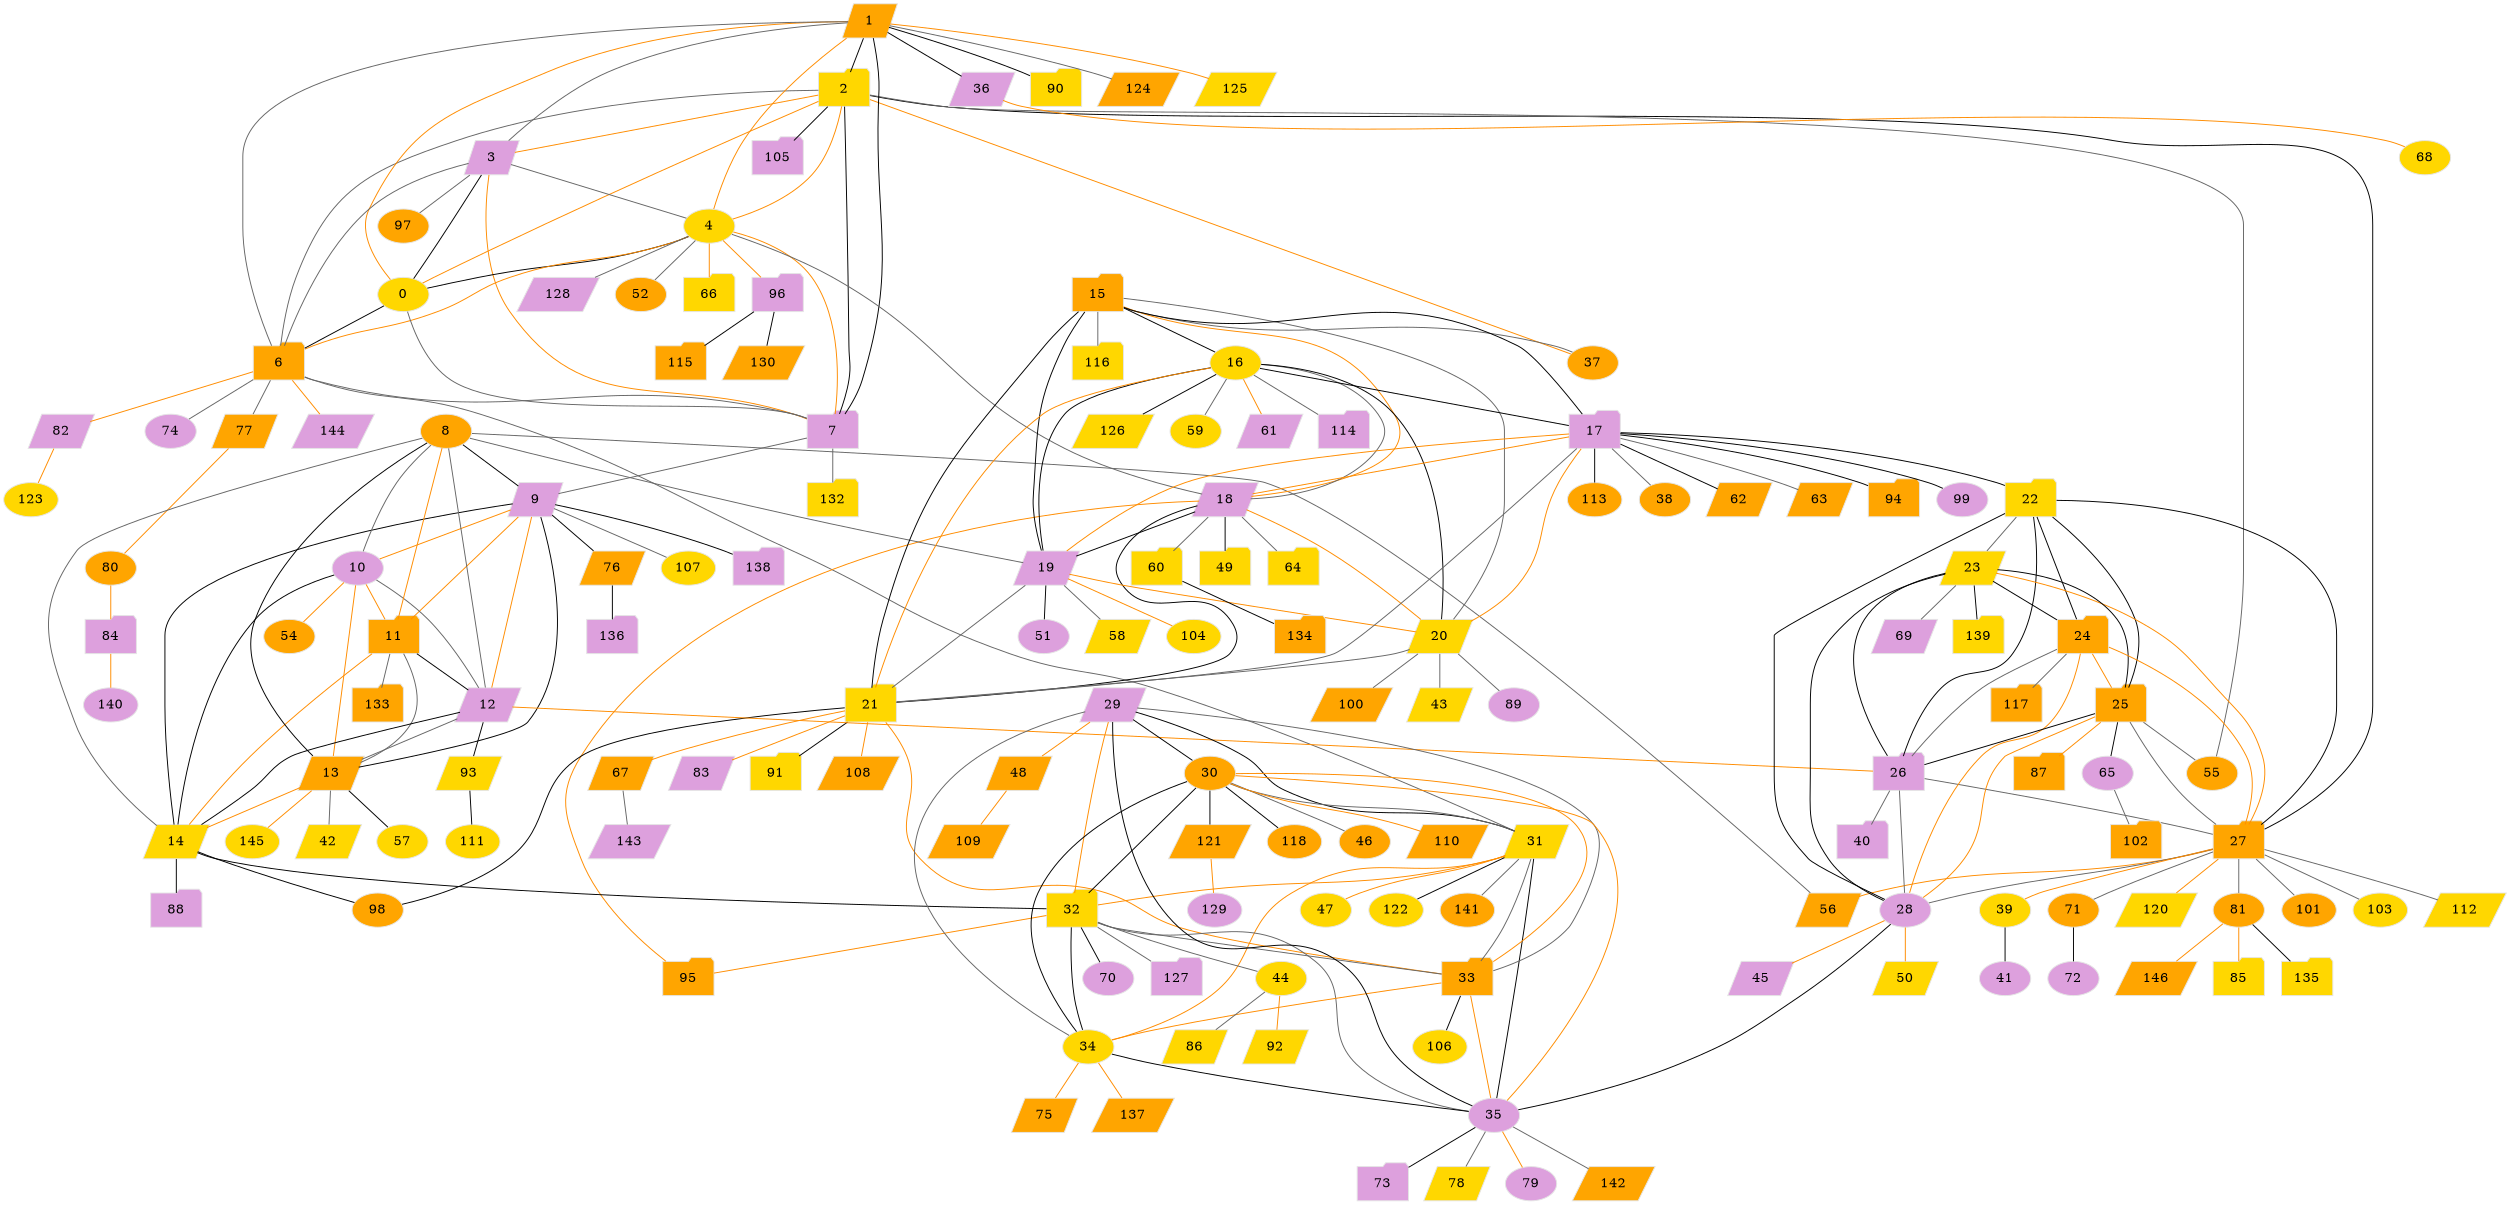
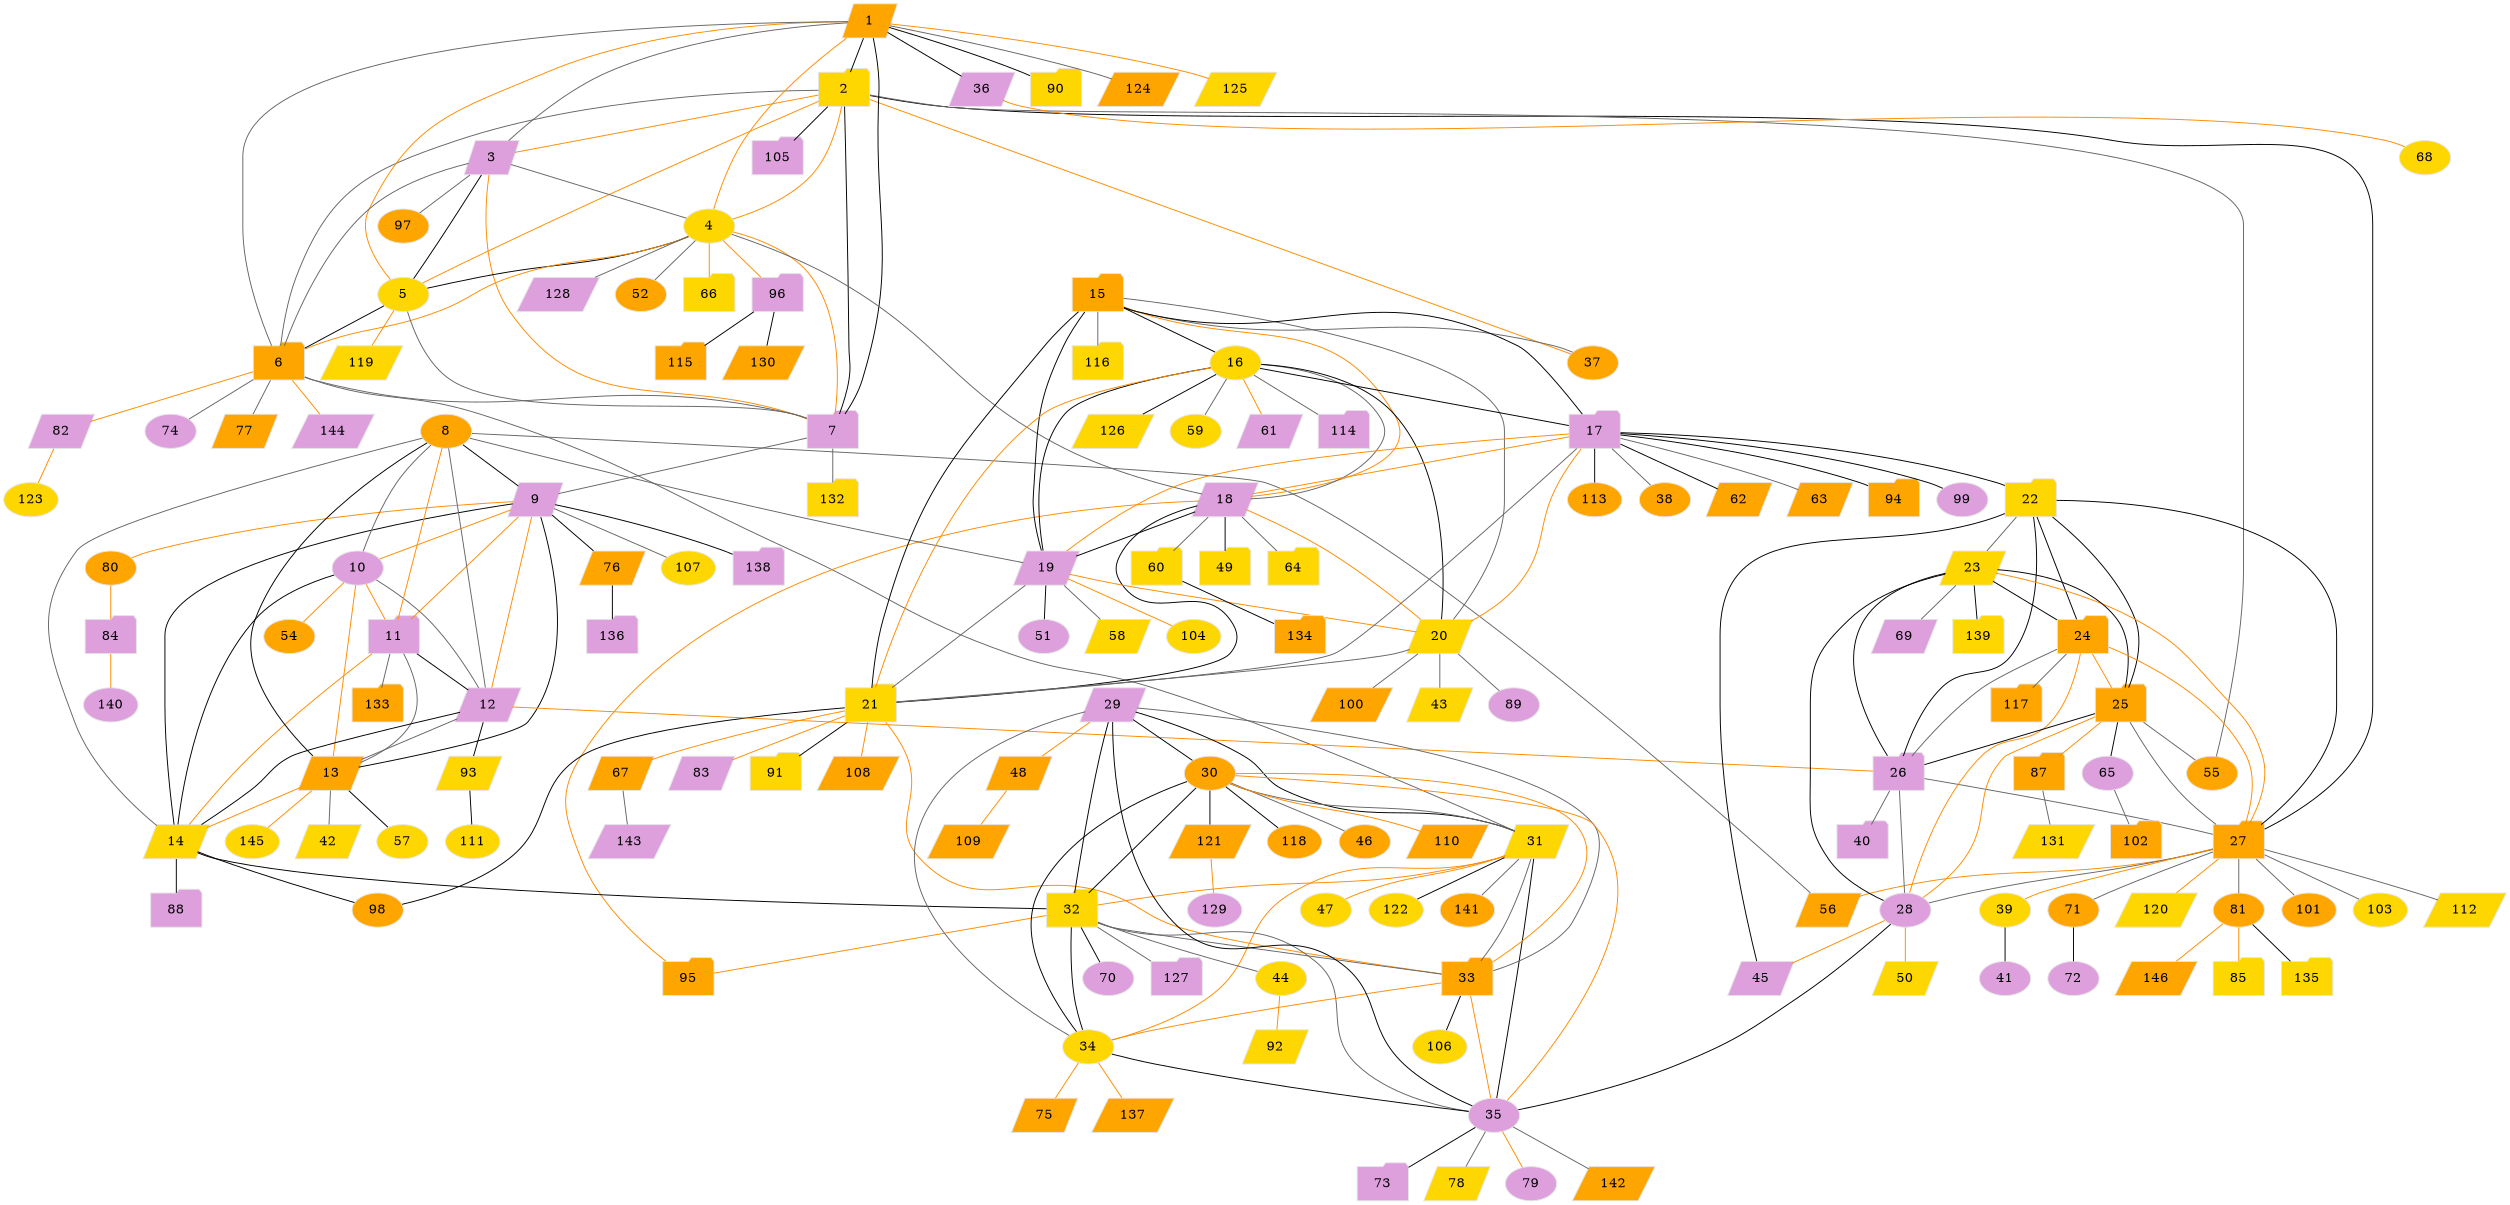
node "0": label "0" -> "5"
node "119": added
edge "77" -- "80": now "9" -- "80"
node "11": fillcolor orange -> plum
edge "22" -- "28": now "22" -- "45"
edge "29" -- "32": color darkorange -> black
node "131": added
node "86": removed
